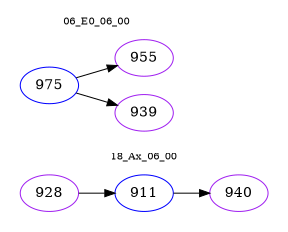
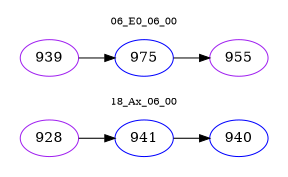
edge "975" -> "939": reversed
node "911": label "911" -> "941"
node "940": color purple -> blue
